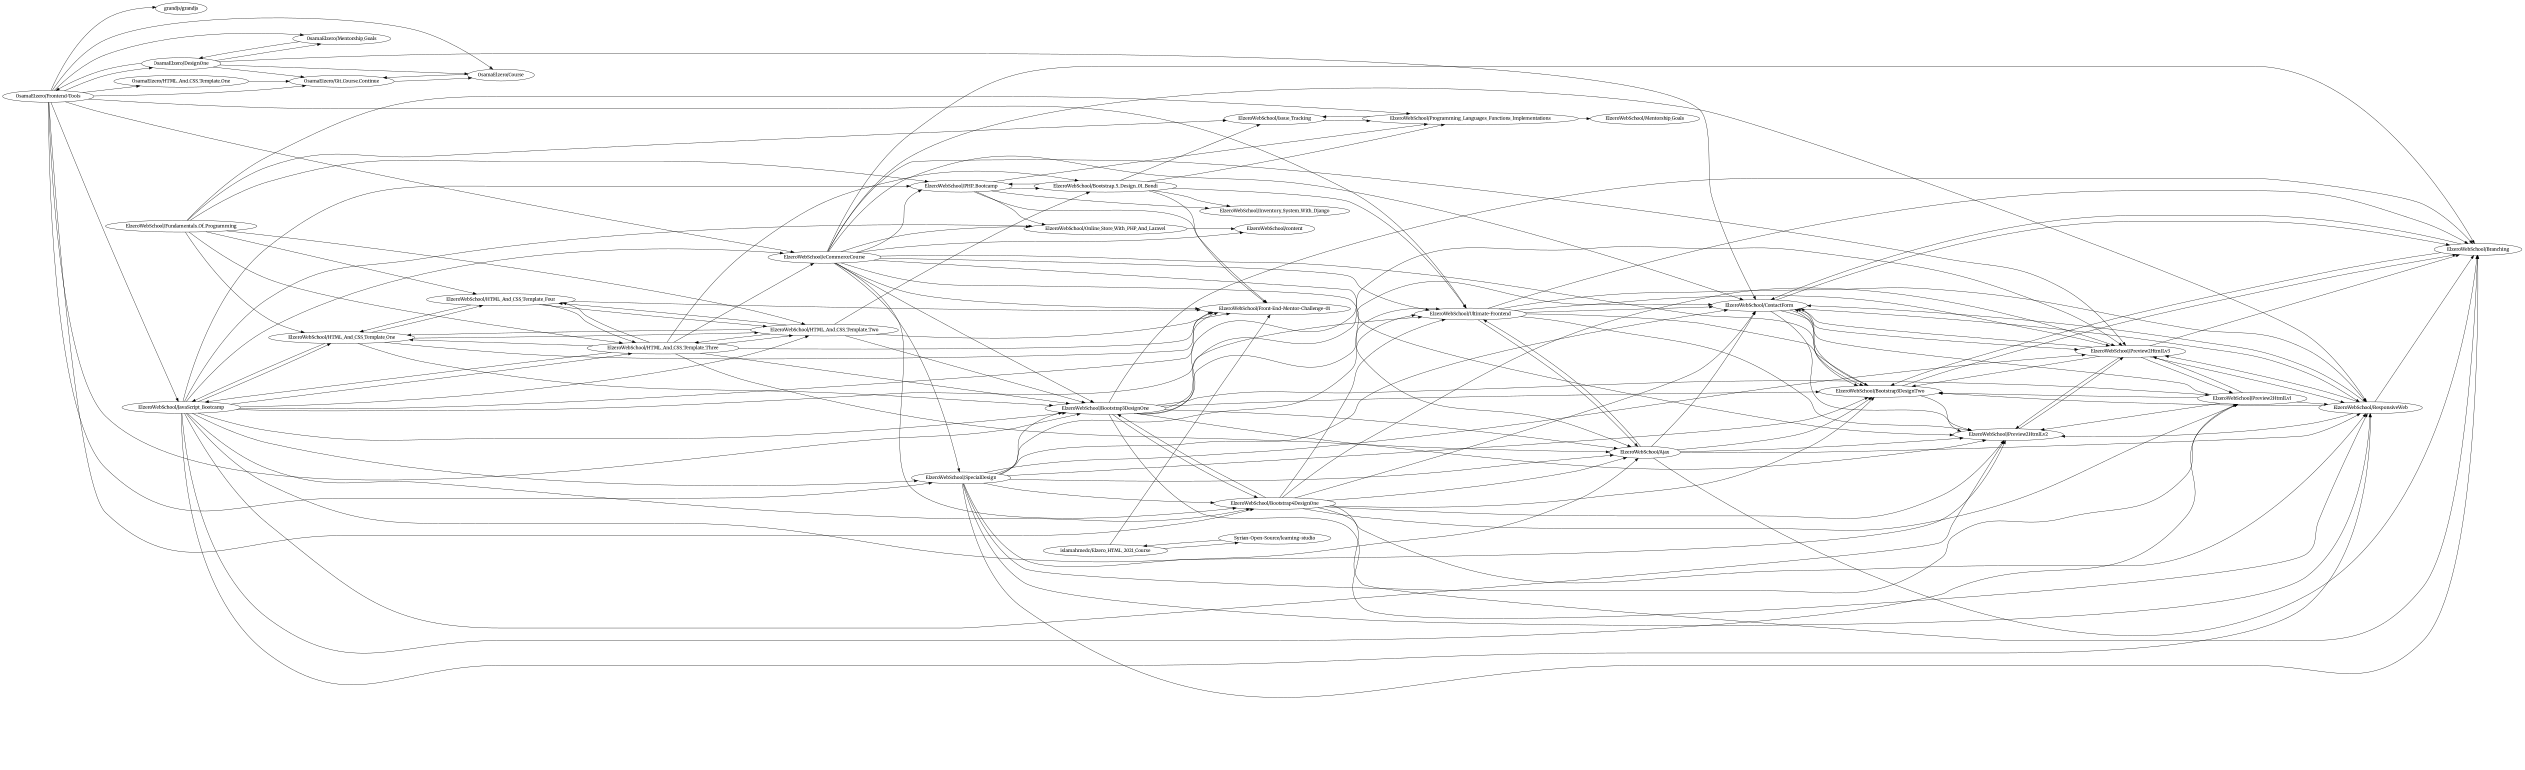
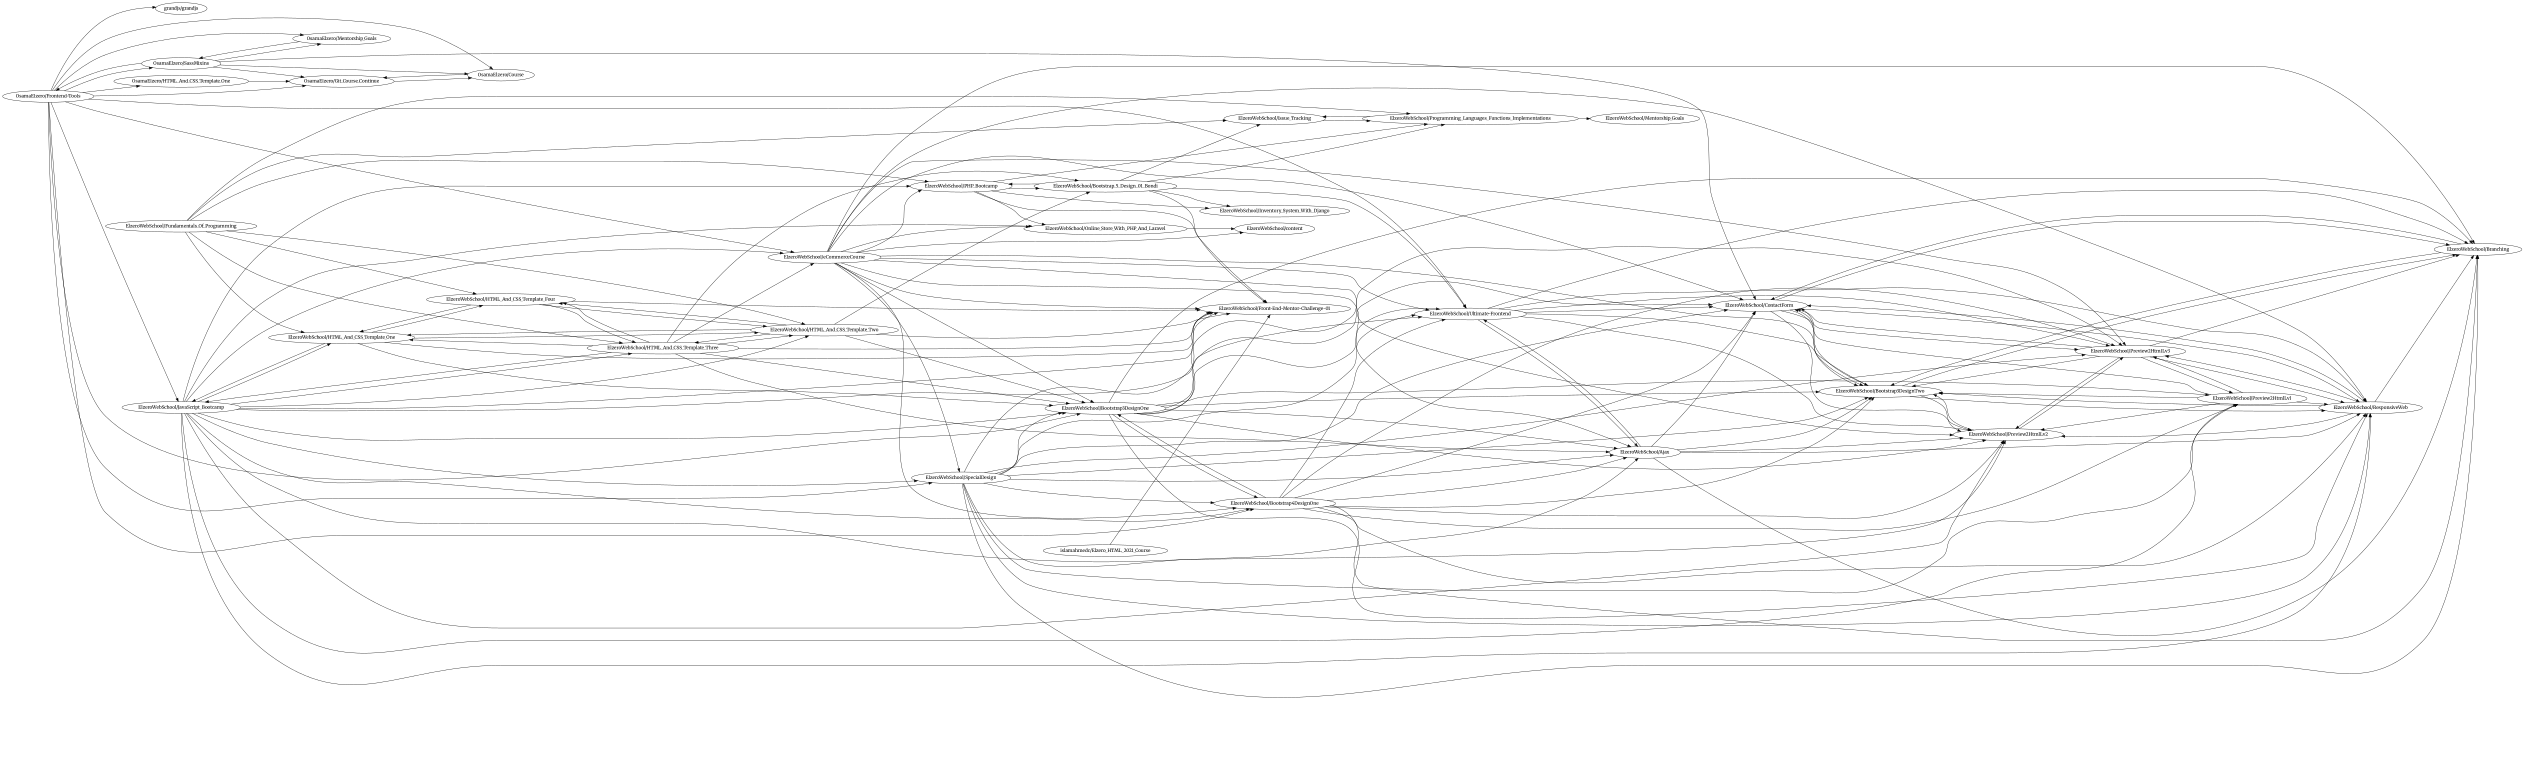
node "OsamaElzero/DesignOne": label "OsamaElzero/DesignOne" -> "OsamaElzero/SassMixins"
edge "ElzeroWebSchool/SpecialDesign" -> "ElzeroWebSchool/Front-End-Mentor-Challenge-01": added
edge "ElzeroWebSchool/Bootstrap3DesignTwo" -> "ElzeroWebSchool/ResponsiveWeb": added
edge "ElzeroWebSchool/Preview2HtmlLv2" -> "ElzeroWebSchool/Bootstrap3DesignTwo": added
node "Syrian-Open-Source/learning-studio": removed
